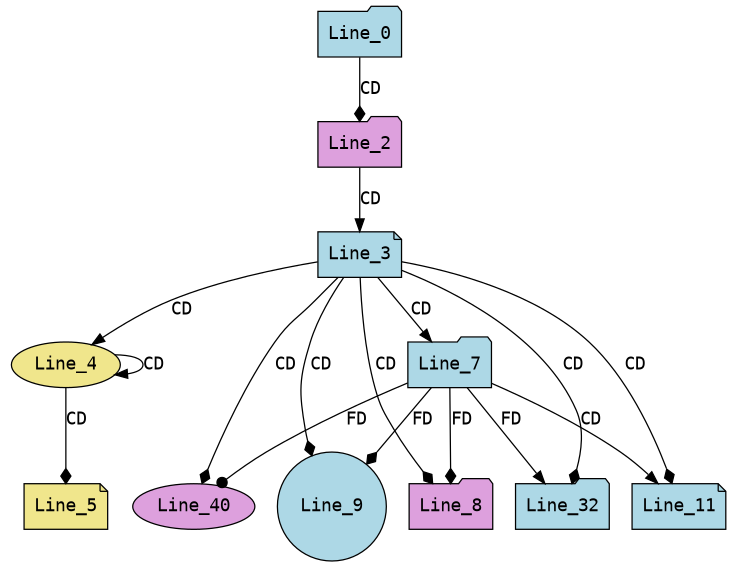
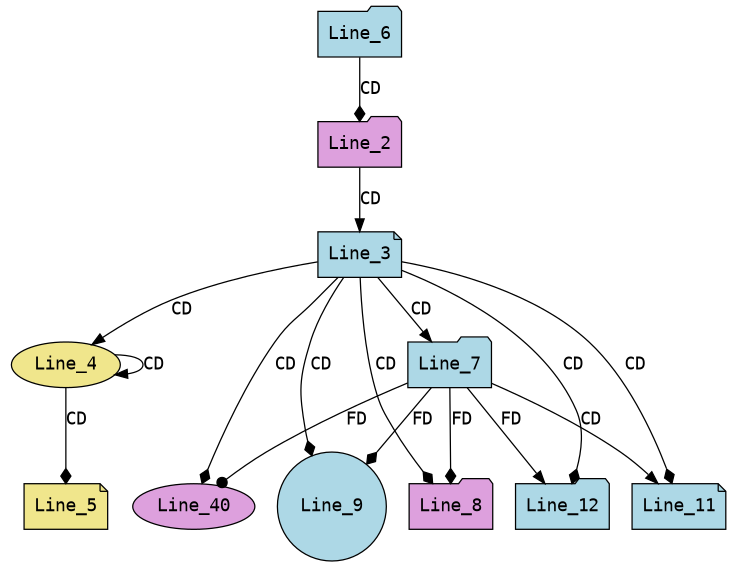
node "Line_0": label "Line_0" -> "Line_6"
node "Line_32": label "Line_32" -> "Line_12"
